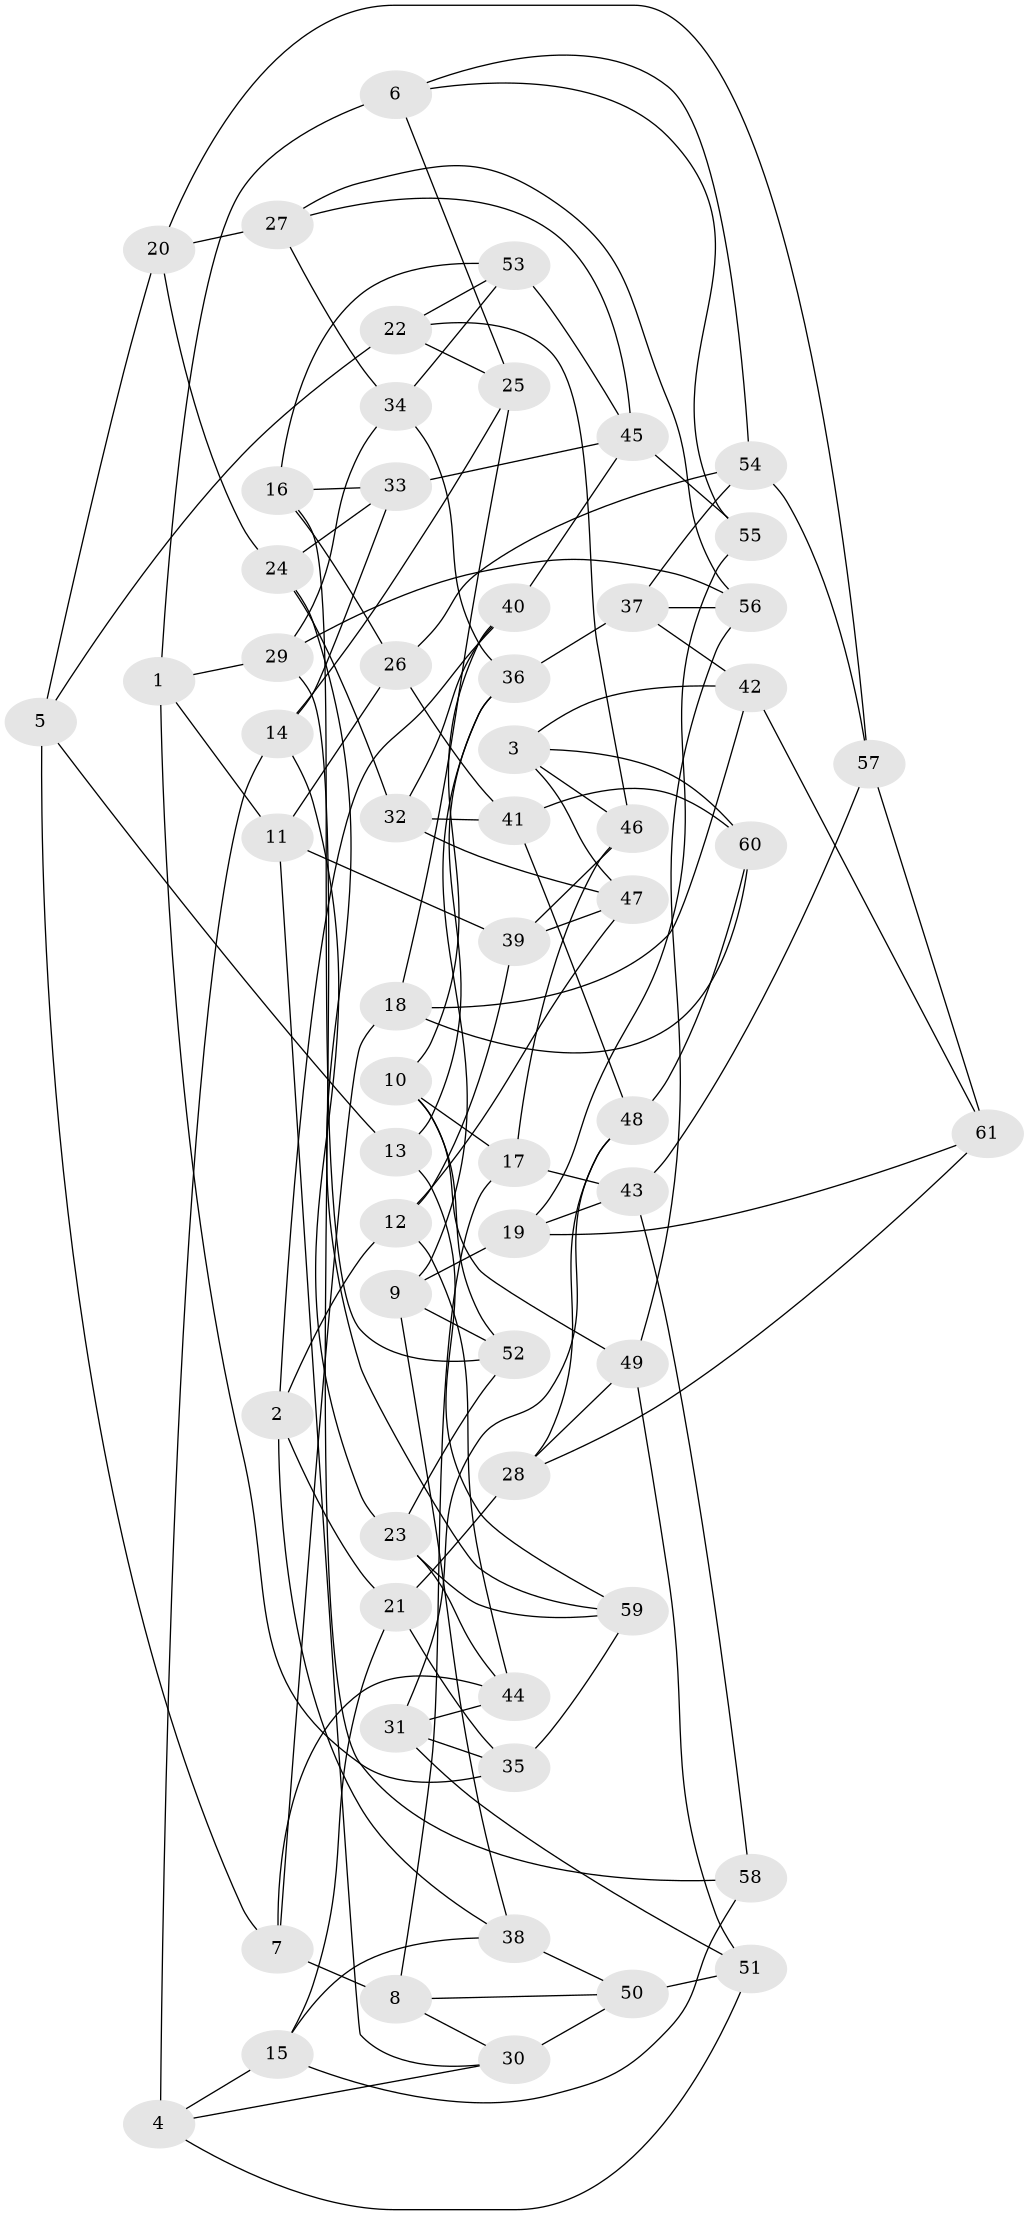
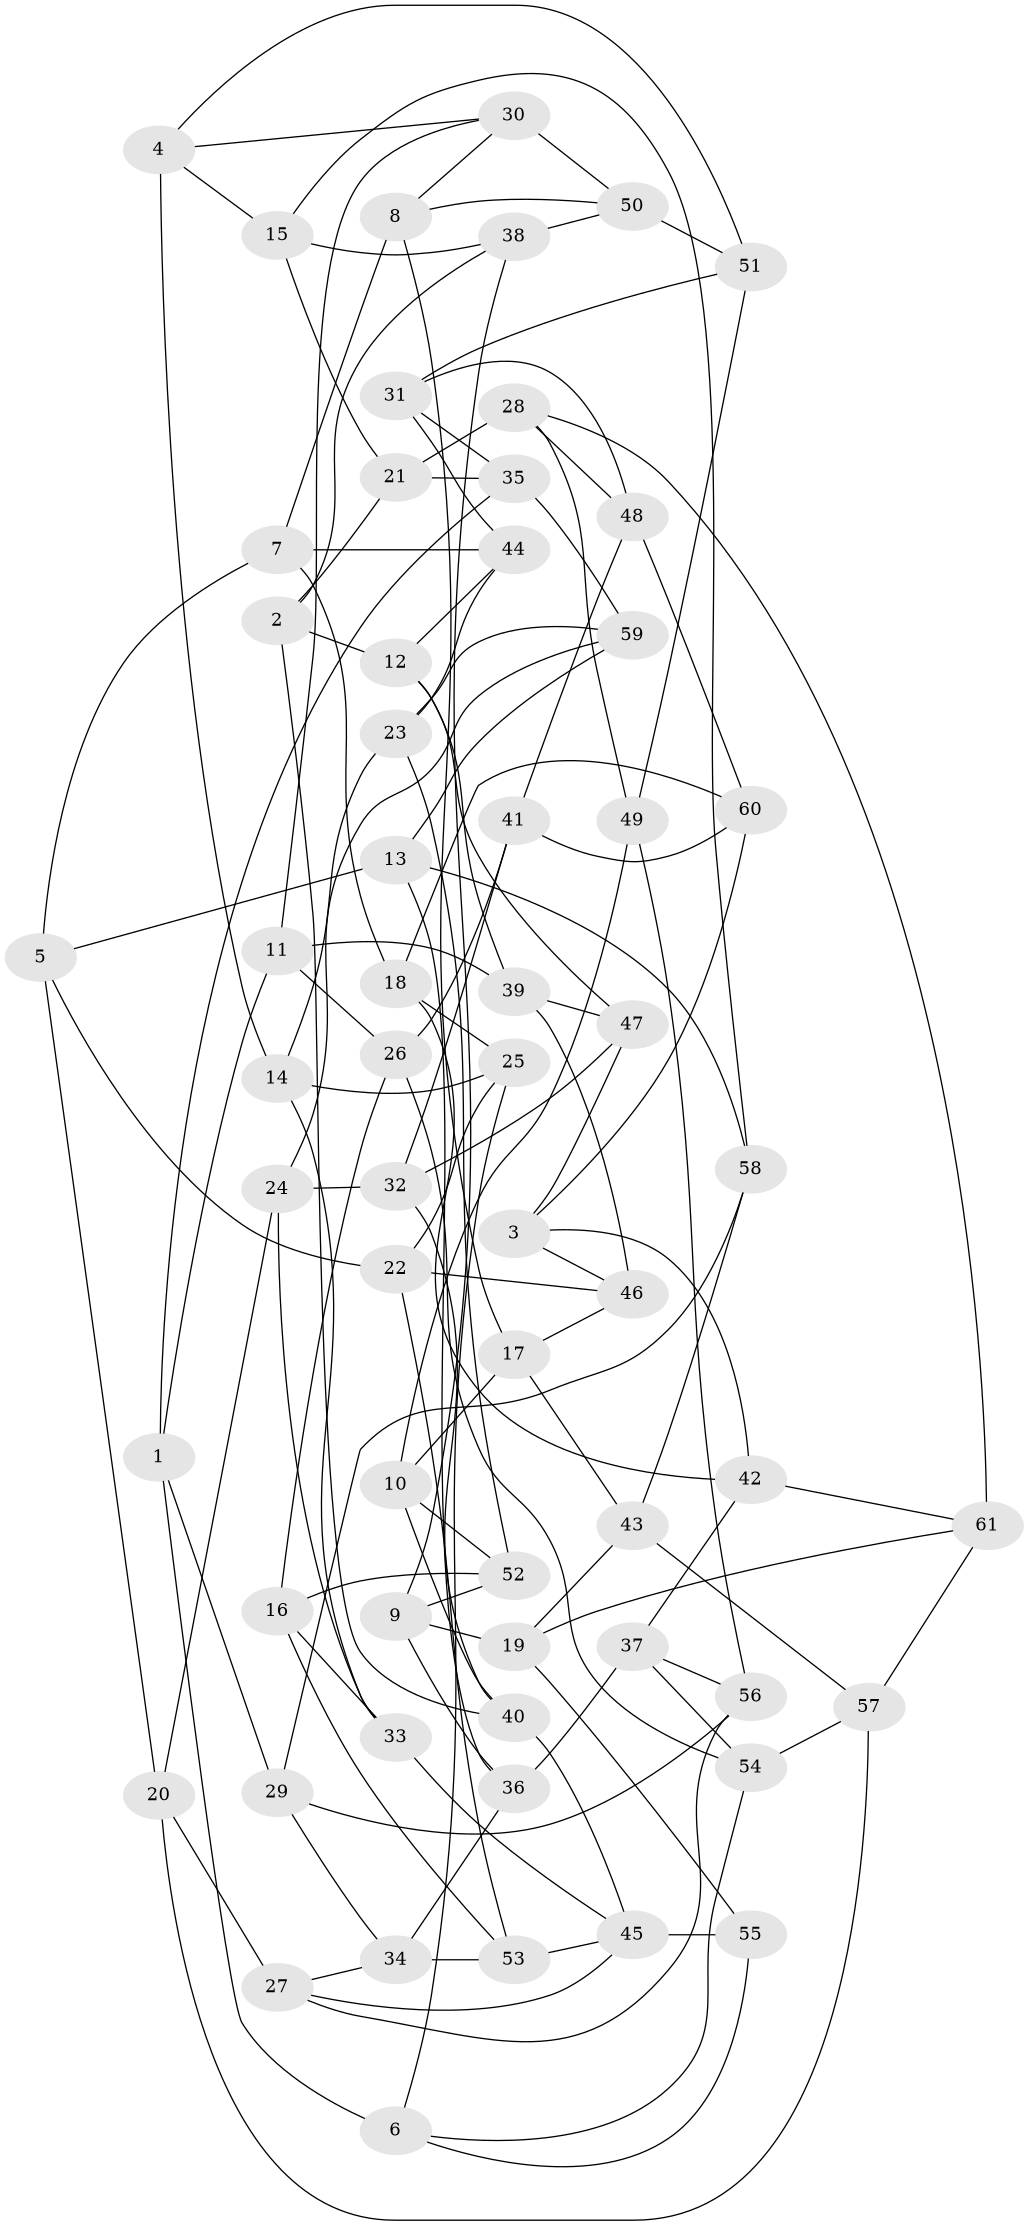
edge "13" -- "58": added
